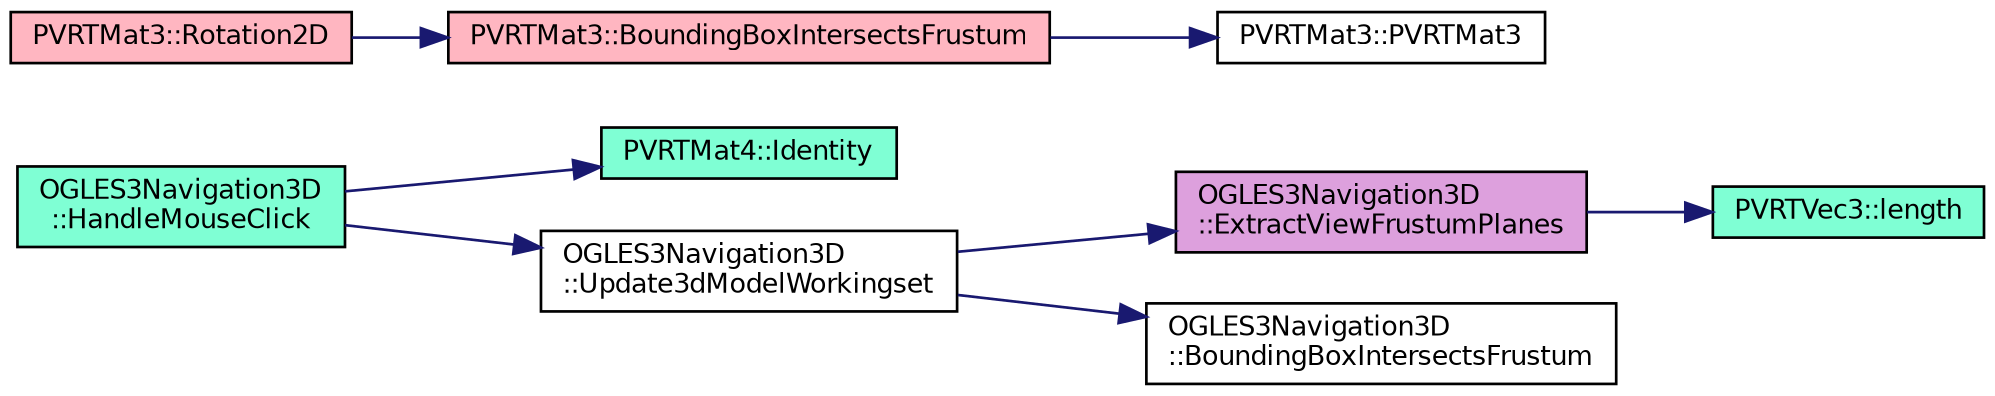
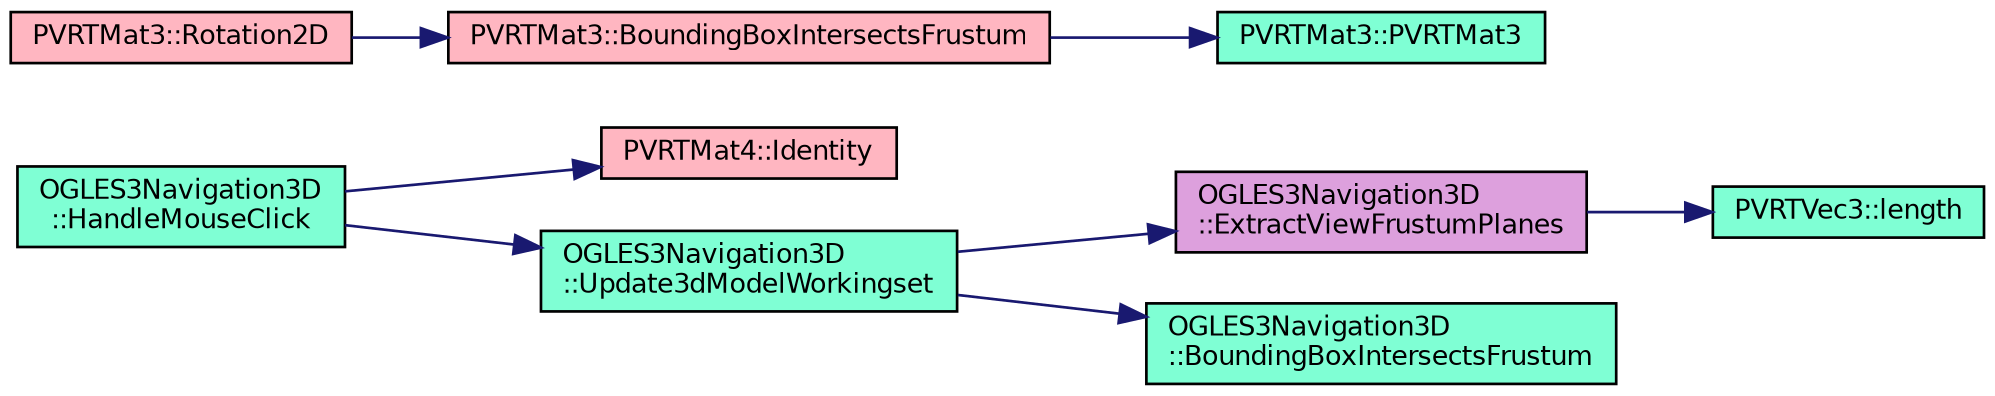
node "PVRTMat3::PVRTMat3": fillcolor white -> aquamarine
node "PVRTMat4::Identity": fillcolor aquamarine -> lightpink
node "OGLES3Navigation3D ::Update3dModelWorkingset": fillcolor white -> aquamarine
node "OGLES3Navigation3D ::BoundingBoxIntersectsFrustum": fillcolor white -> aquamarine
